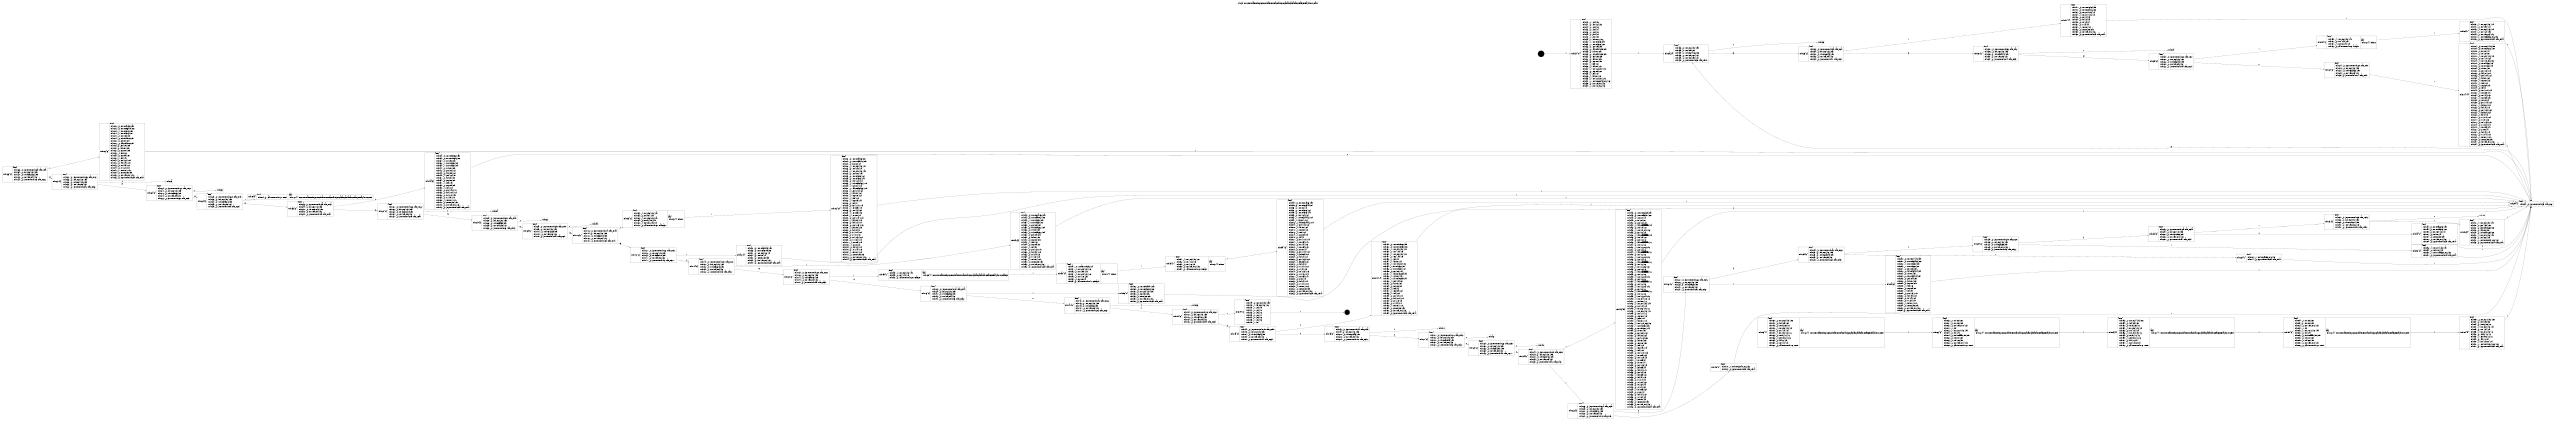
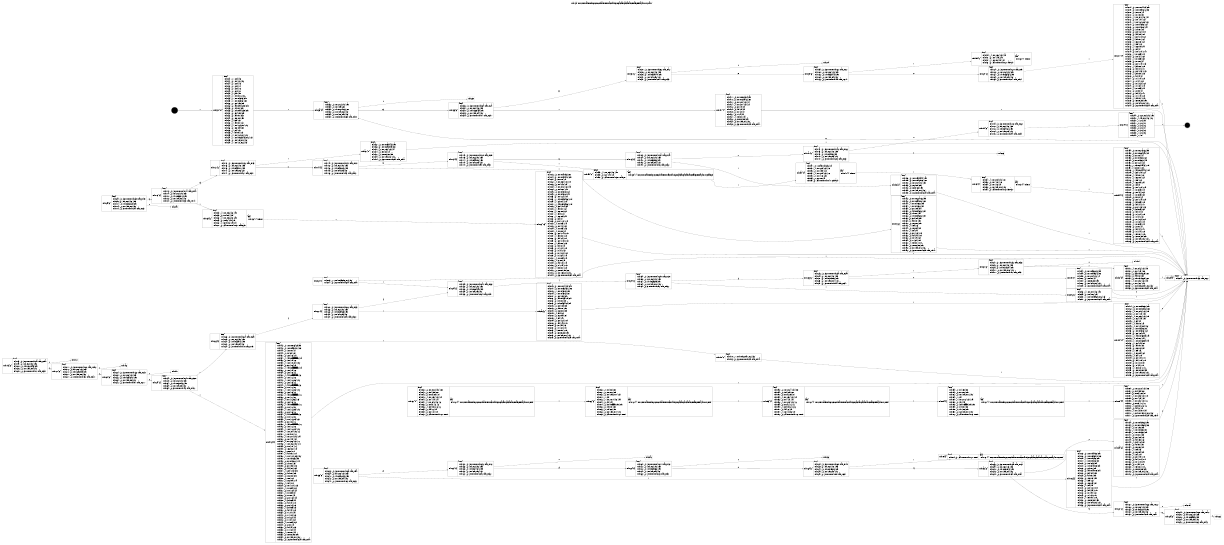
node "0x401bcd [27]": removed
edge "0x4016dd [28]" -> "0x4016f9 [28]": removed, label "16"
edge "0x40189d [28]" -> "0x40206d [12]": reversed
node "0x4017d9 [28]": removed
